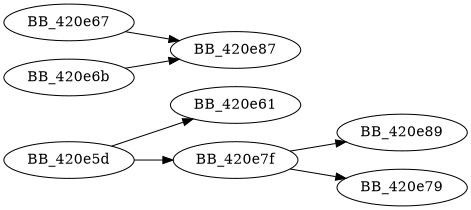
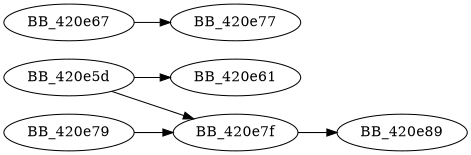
node "BB_420e87": label "BB_420e87" -> "BB_420e77"
node "BB_420e6b": removed
edge "BB_420e7f" -> "BB_420e79": reversed
